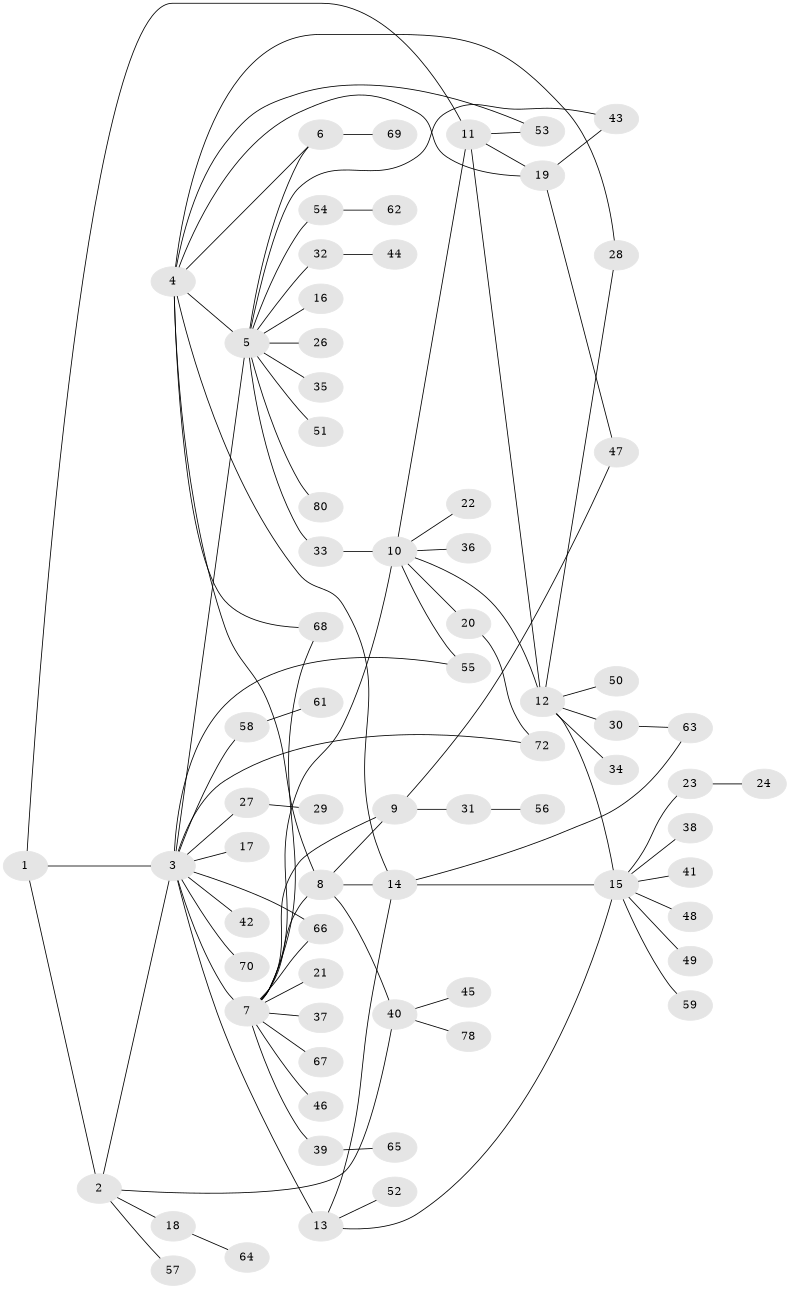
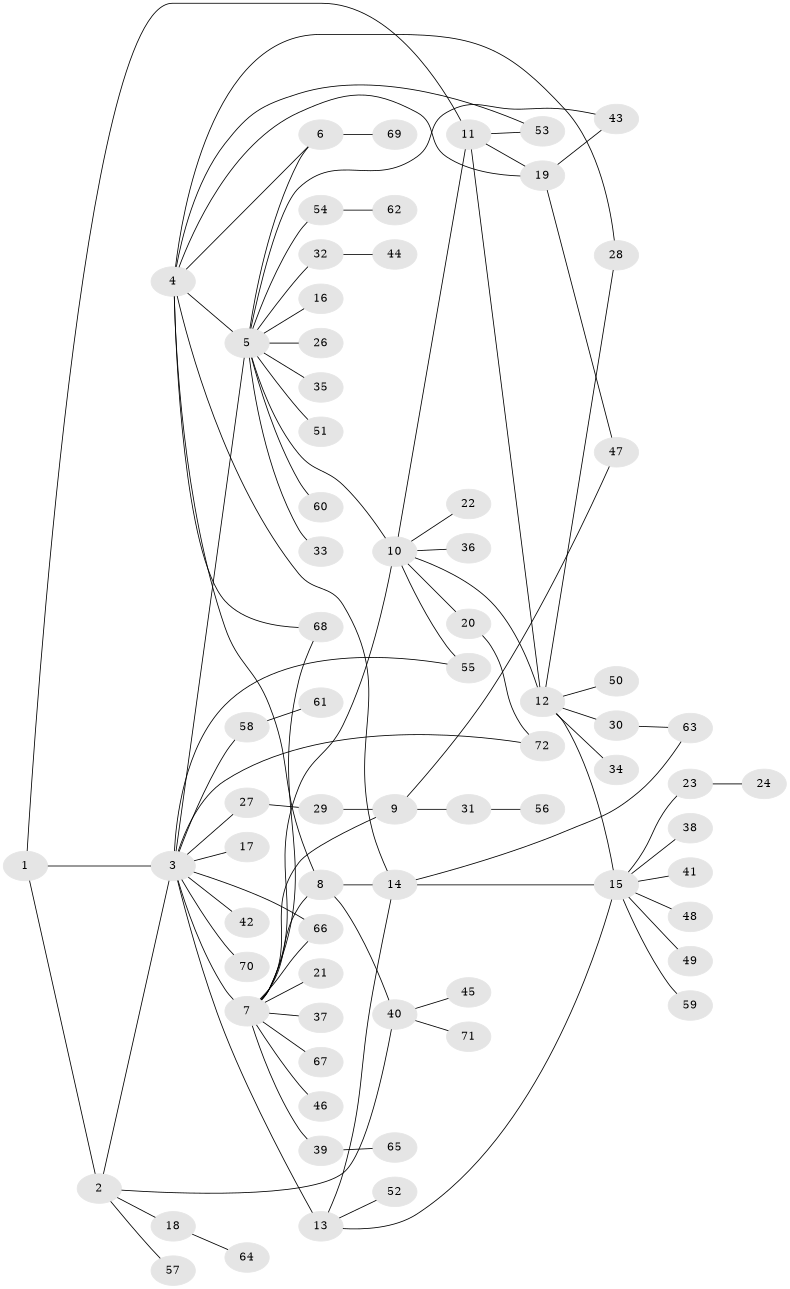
node "80": label "80" -> "60"
edge "33" -- "10": now "5" -- "10"
edge "9" -- "8": now "9" -- "29"
node "78": label "78" -> "71"
